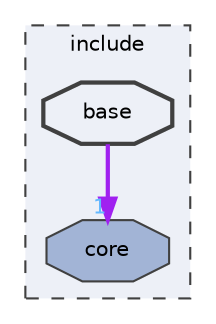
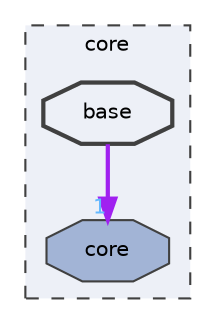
cluster "include": label "include" -> "core"
